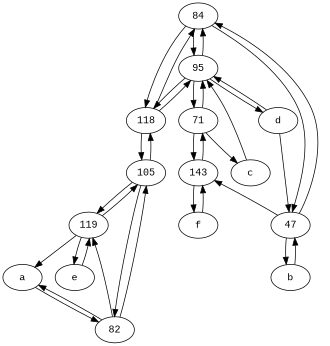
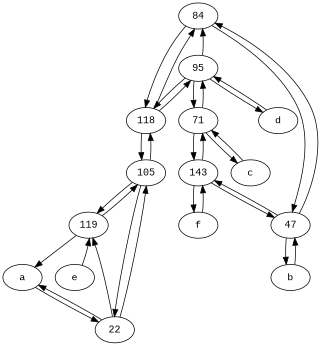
edge "84" -> "95": removed
edge "c" -> "95": now "c" -> "71"
edge "d" -> "47": now "143" -> "47"
edge "119" -> "e": removed
node "82": label "82" -> "22"
